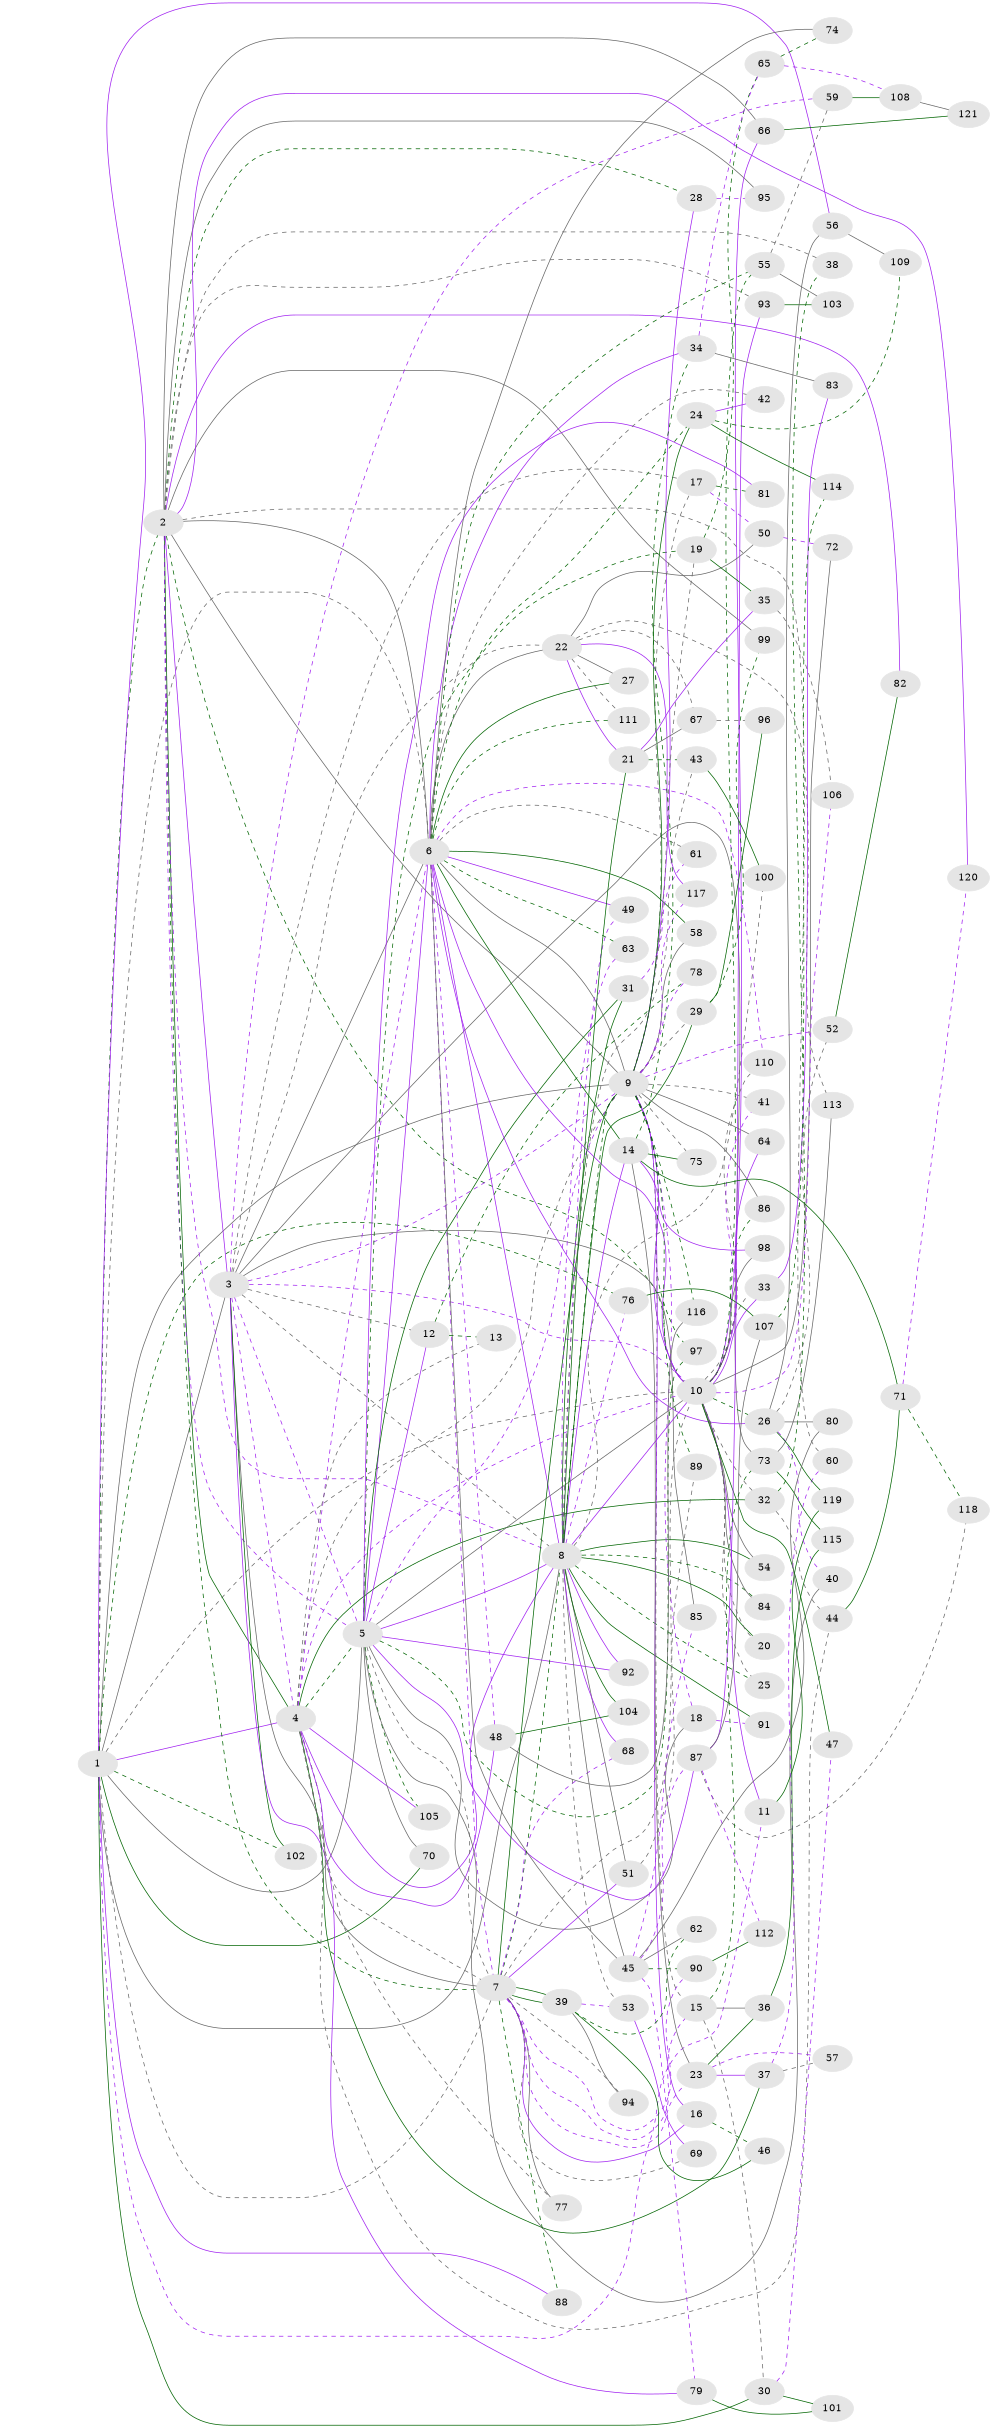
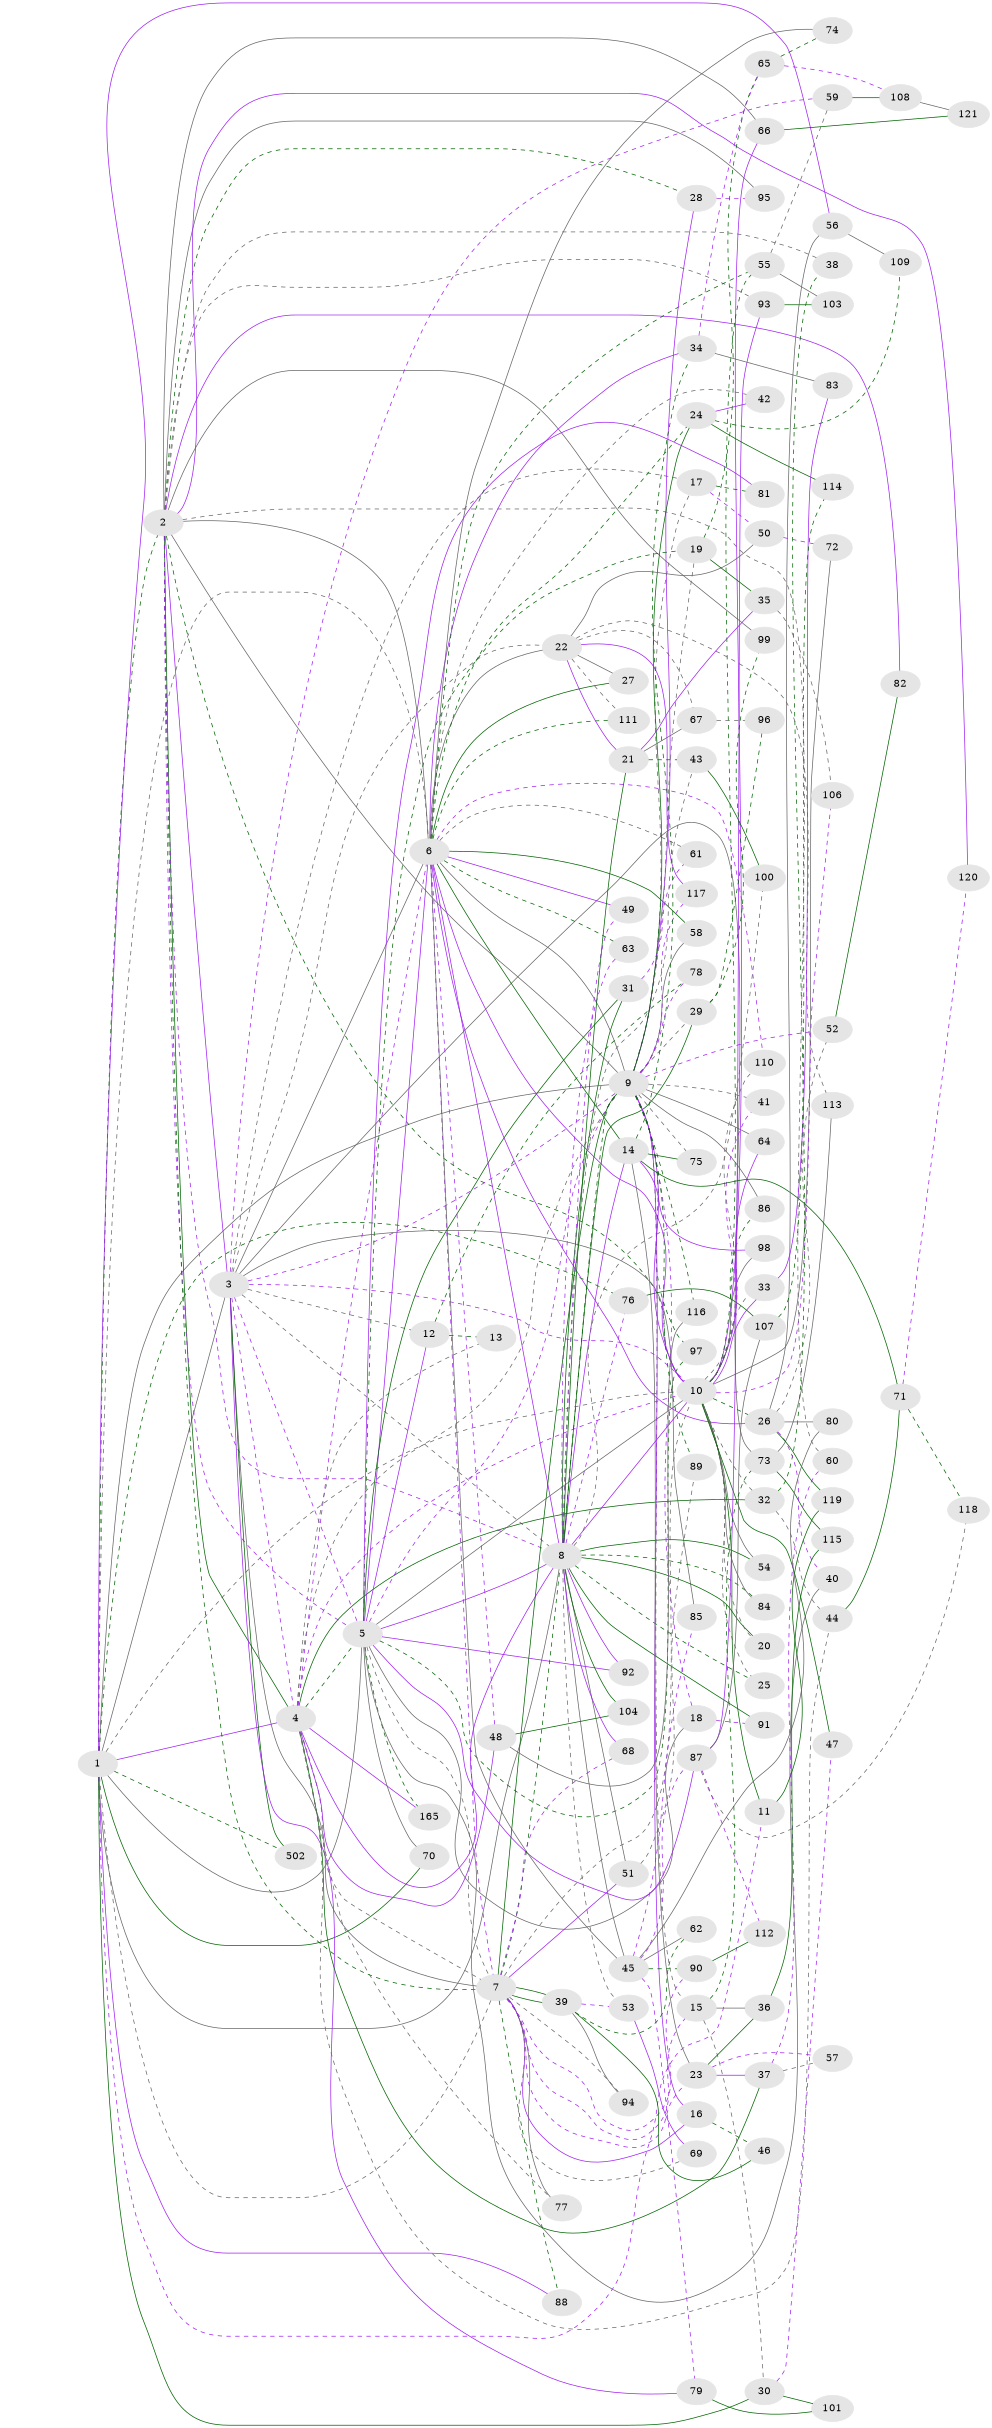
edge "96" -- "29": style solid -> dashed
edge "10" -- "11": color purple -> darkgreen
node "105": label "105" -> "165"
node "102": label "102" -> "502"
